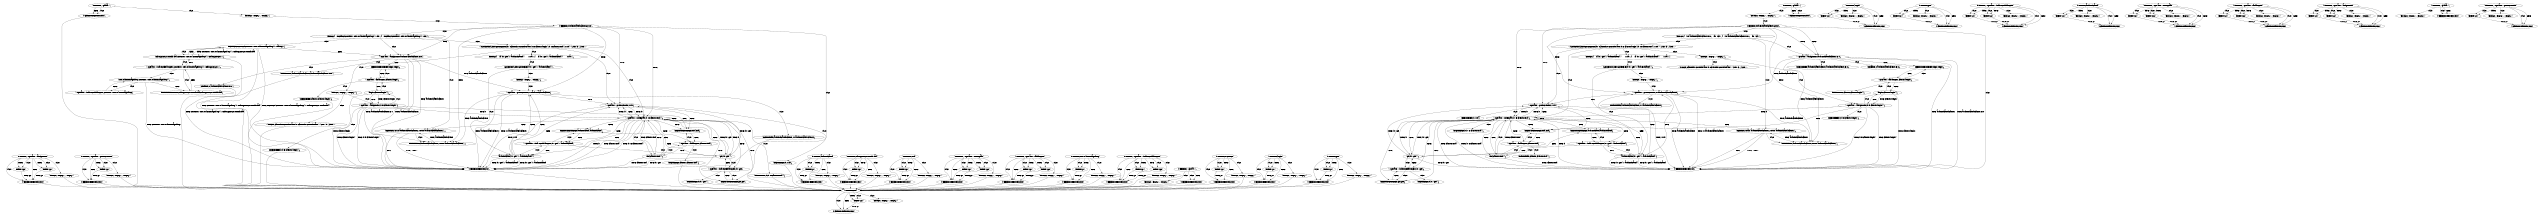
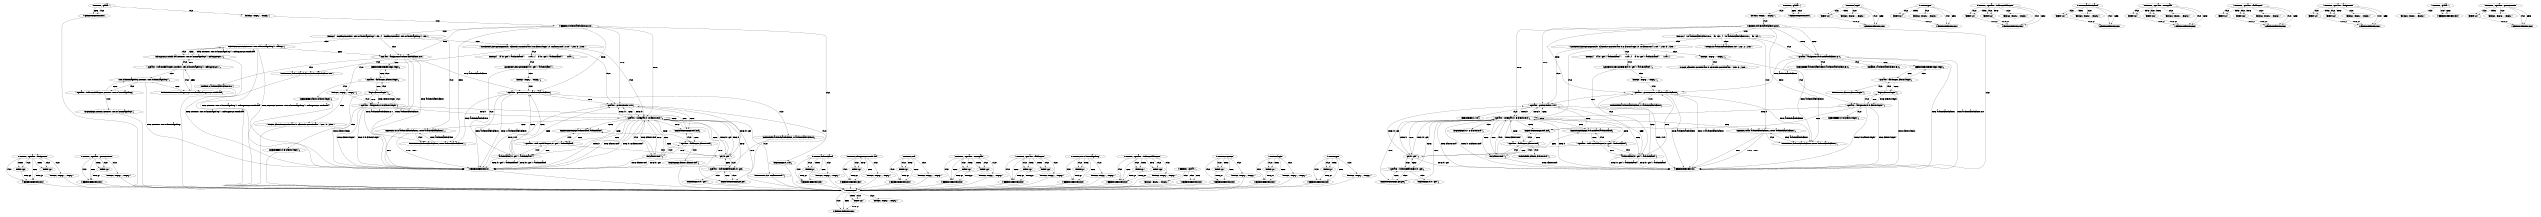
node "<(LOCAL,int authenticated_clients: int)<SUB>2</SUB>>": added
node "(IDENTIFIER,context_,context_->network_message_loop())": added
